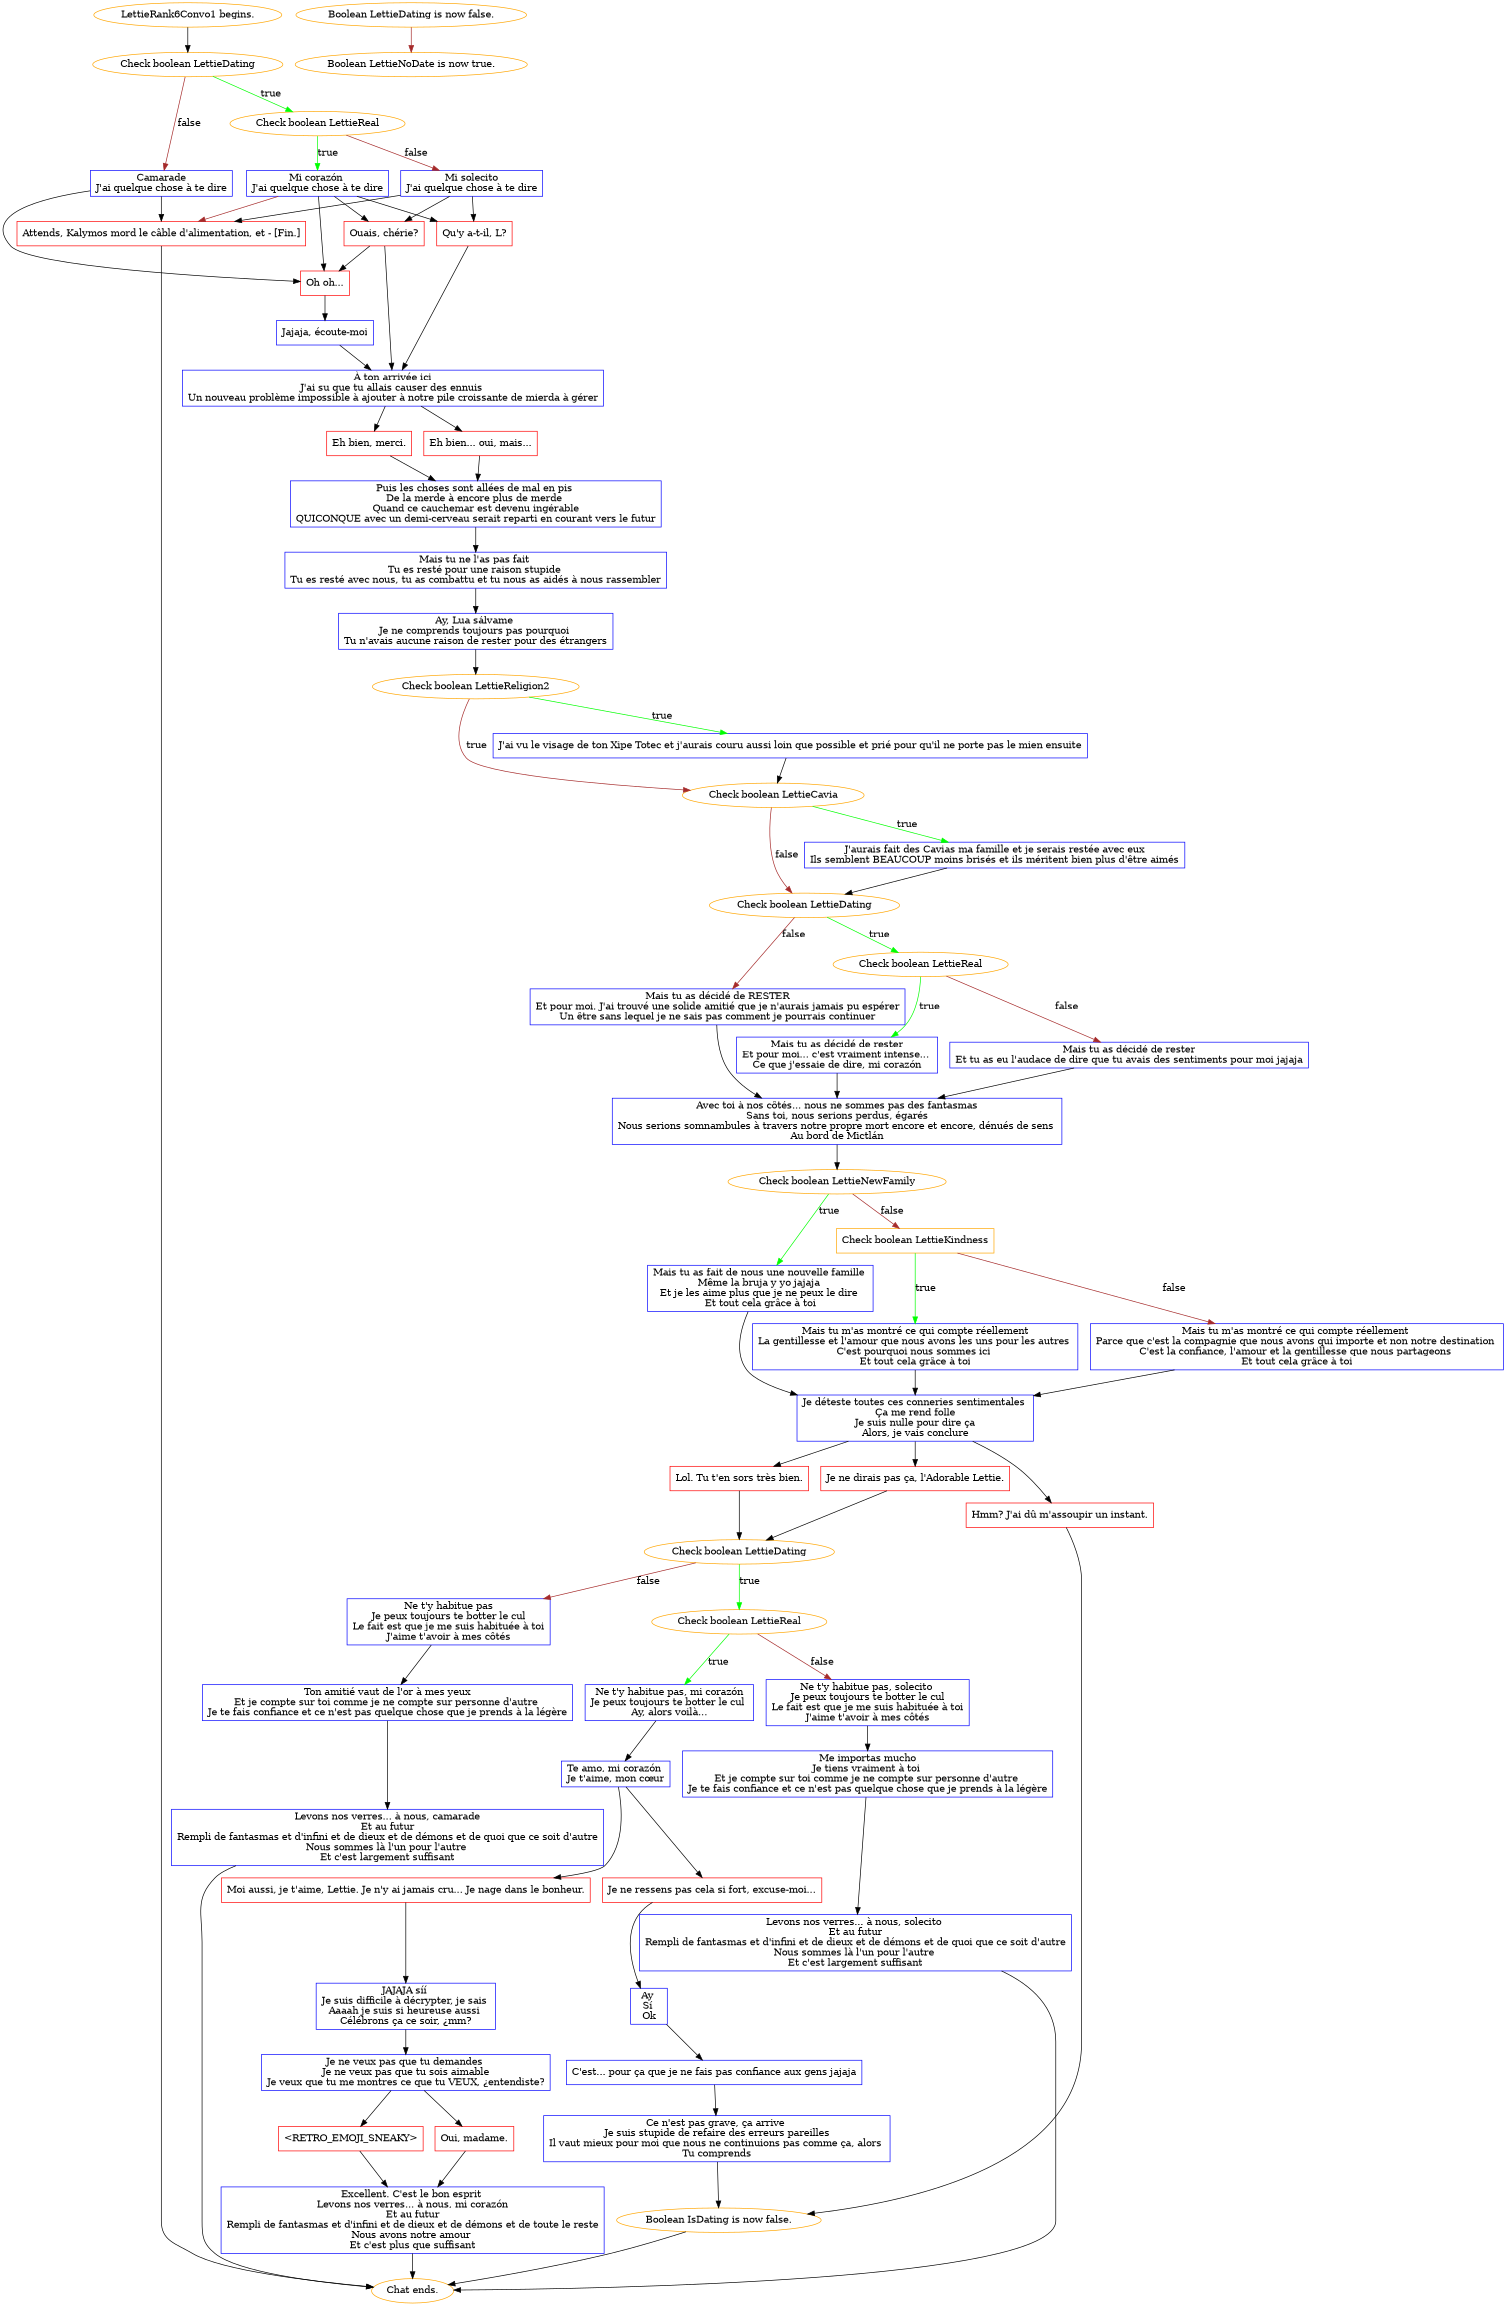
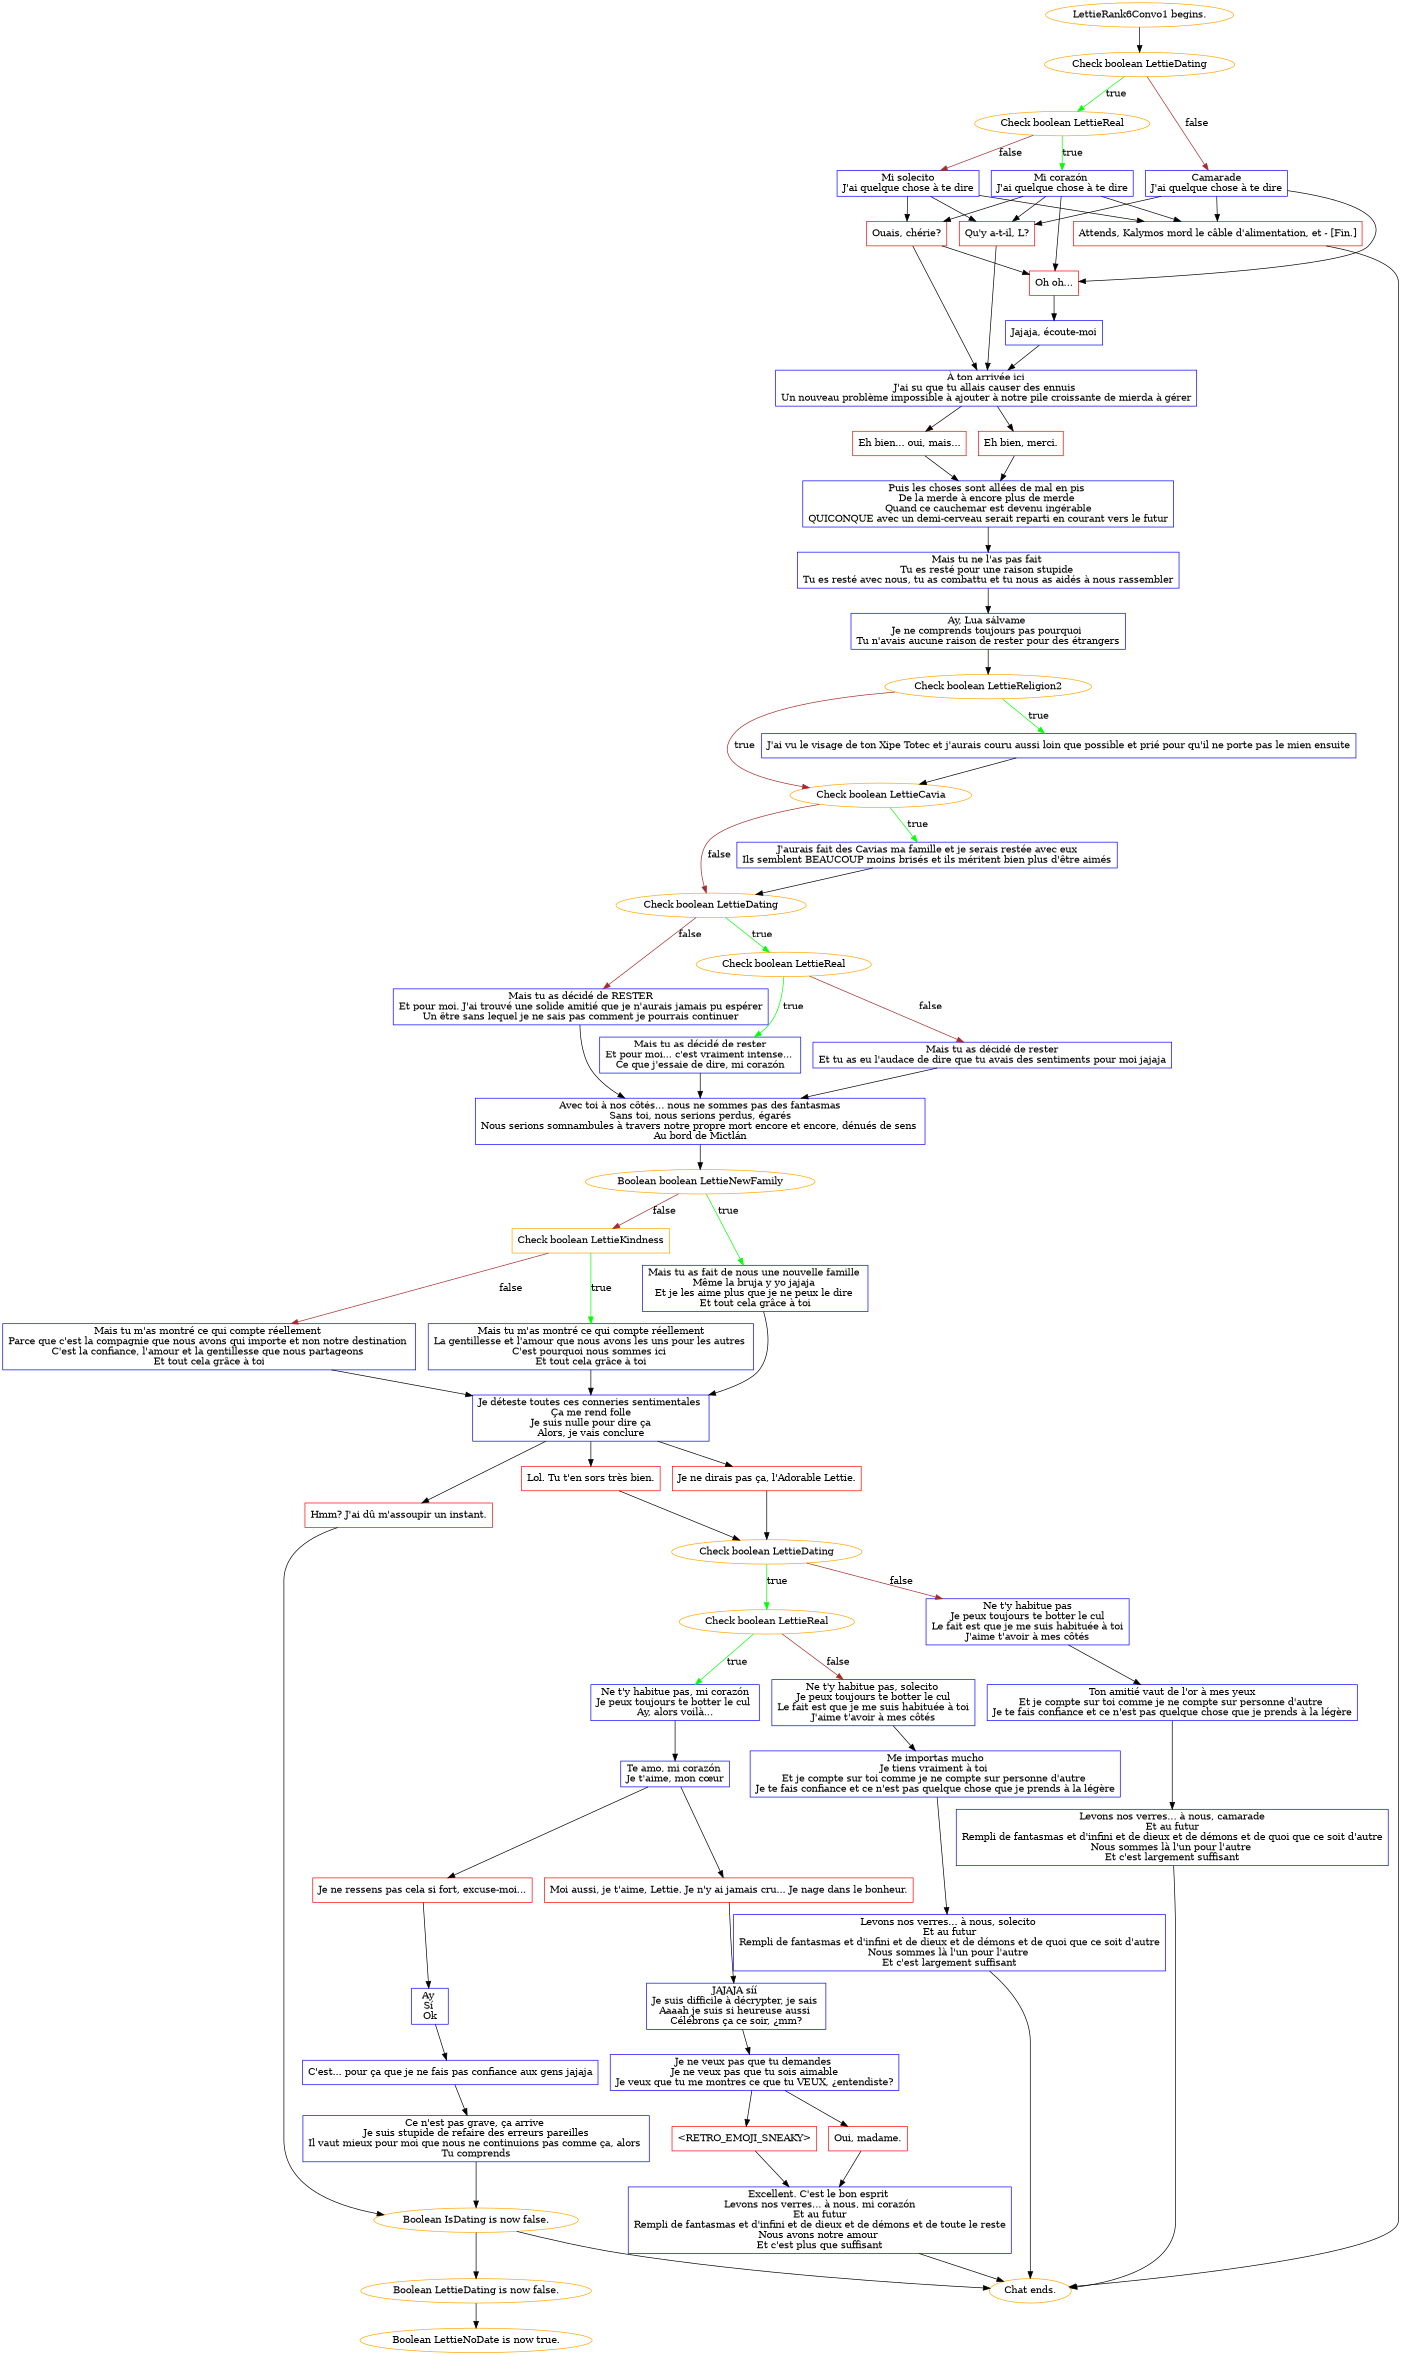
edge "Boolean LettieDating is now false." -> "Boolean LettieNoDate is now true.": color brown -> black
edge "Mi corazón J'ai quelque chose à te dire" -> "Attends, Kalymos mord le câble d'alimentation, et - [Fin.]": color brown -> black
edge "Camarade J'ai quelque chose à te dire" -> "Qu'y a-t-il, L?": added
node "Check boolean LettieNewFamily": label "Check boolean LettieNewFamily" -> "Boolean boolean LettieNewFamily"
edge "Boolean IsDating is now false." -> "Boolean LettieDating is now false.": added
